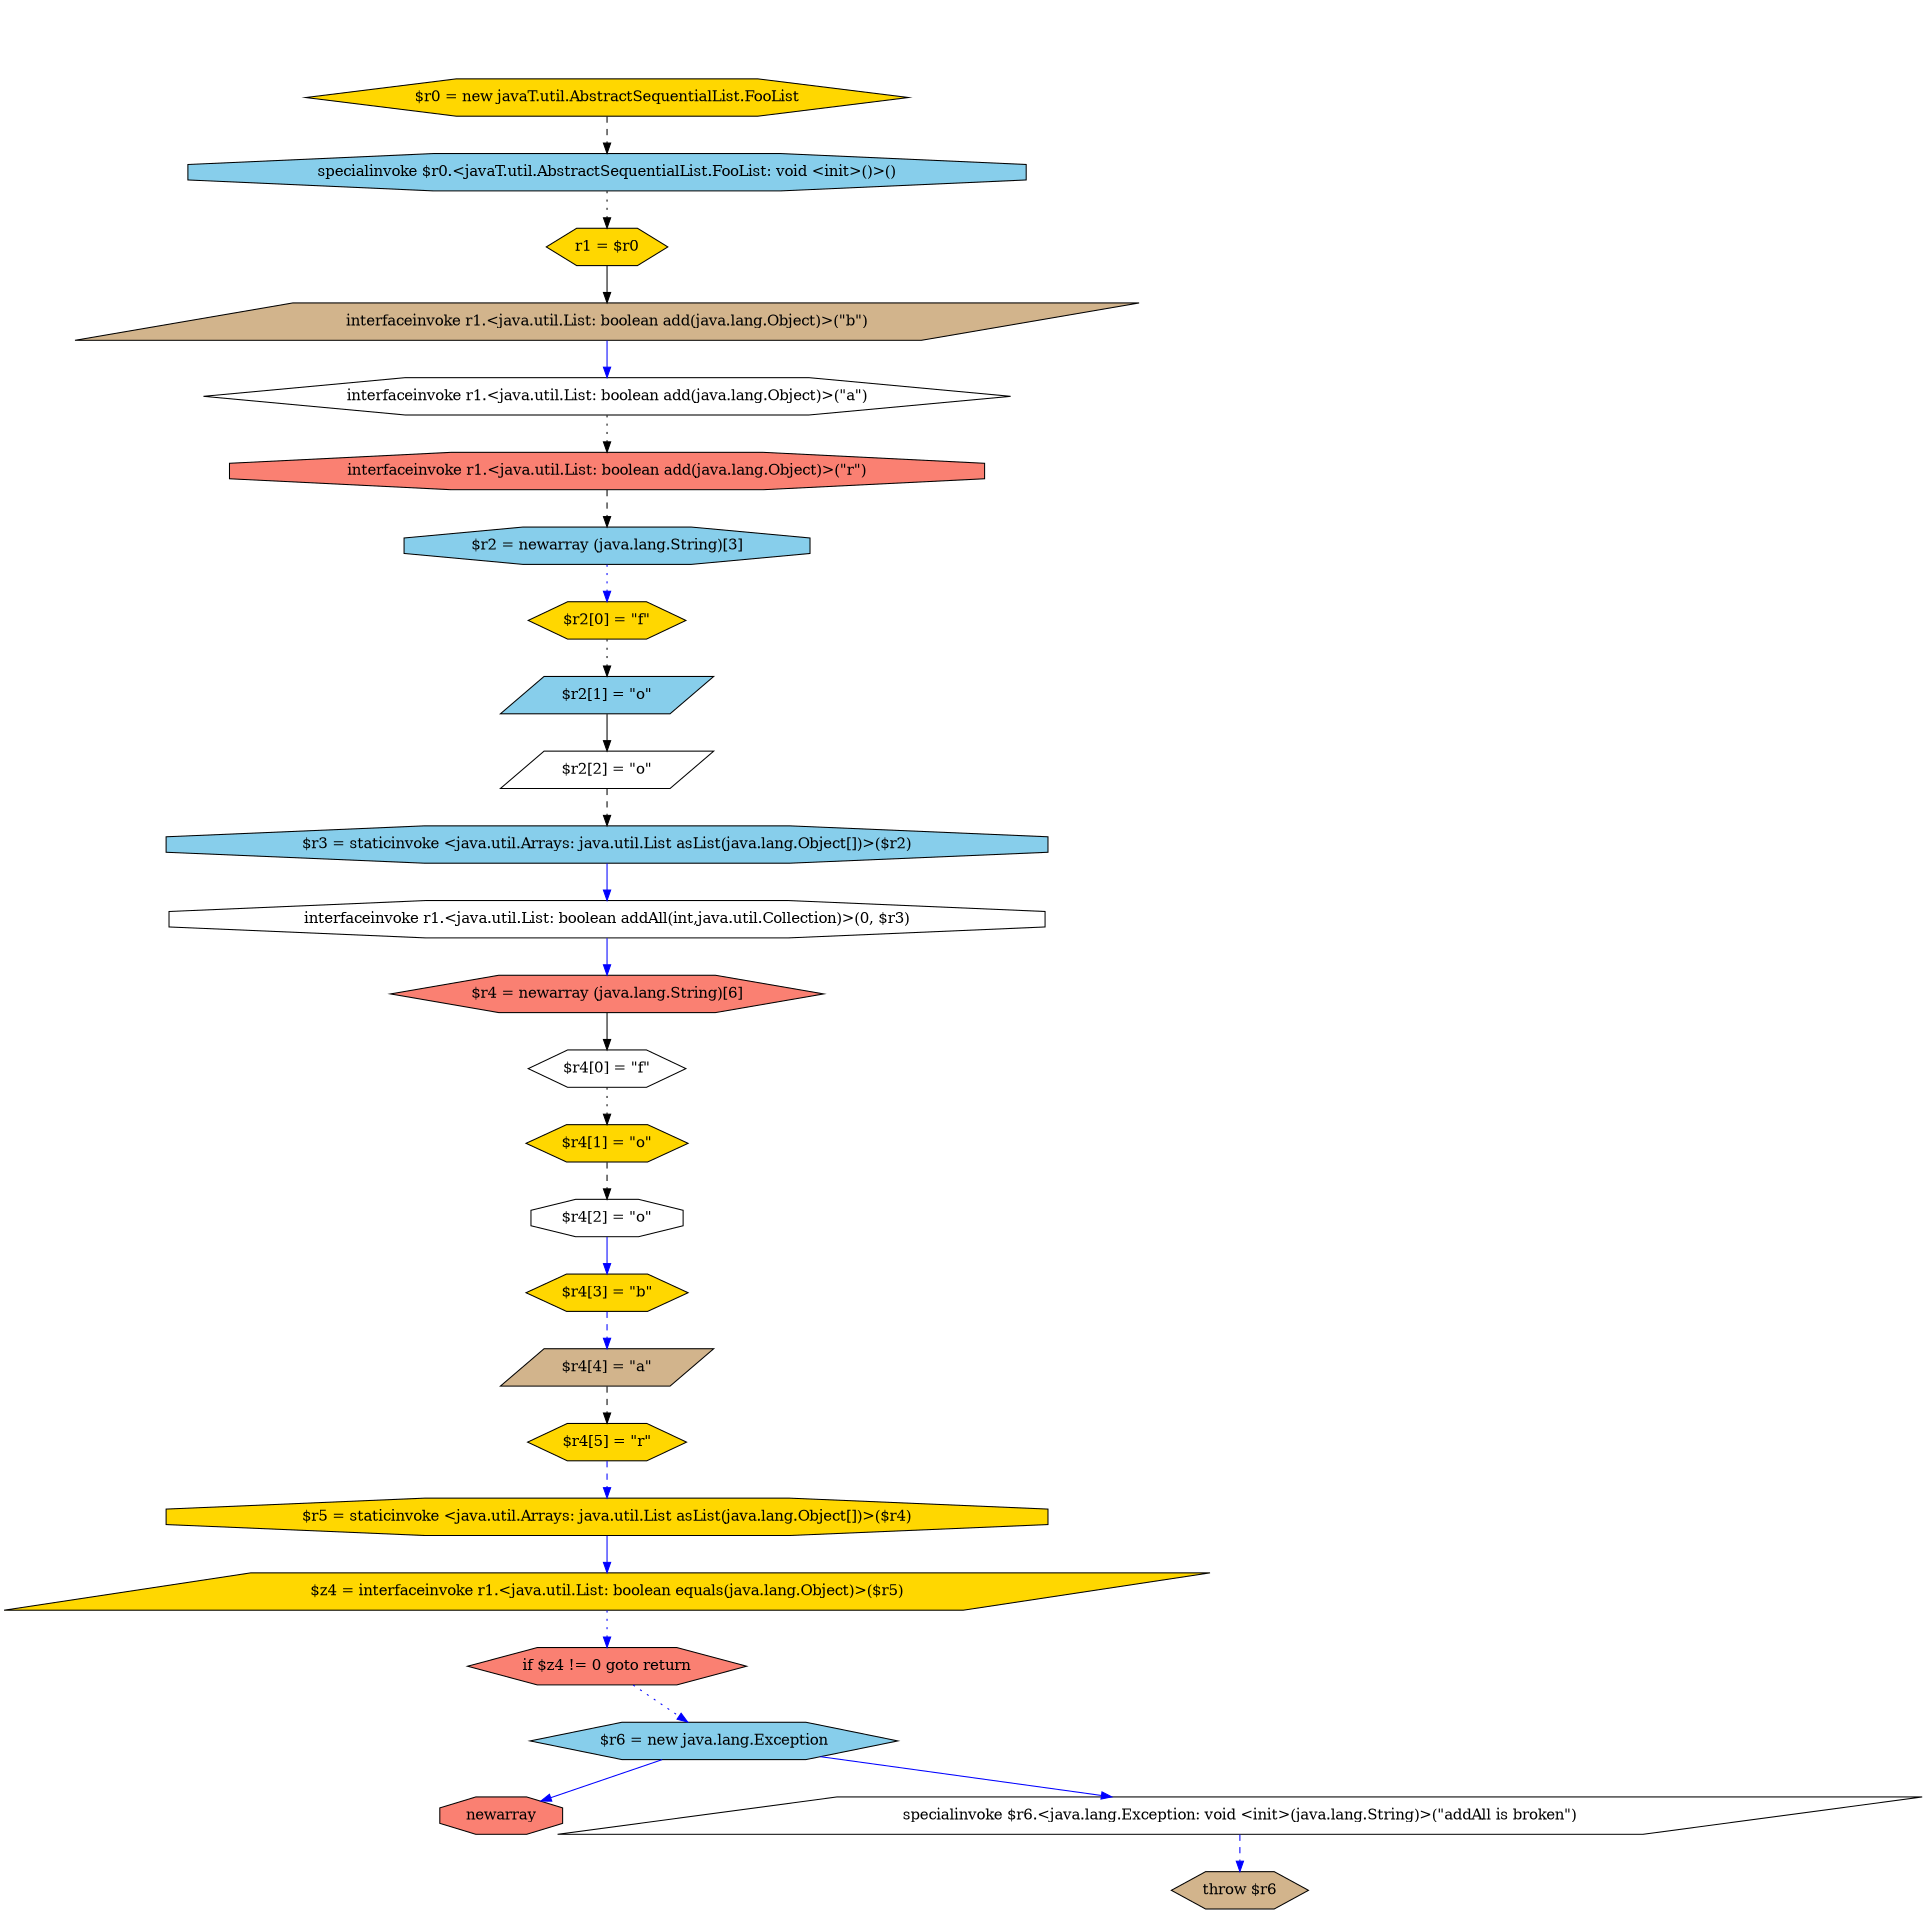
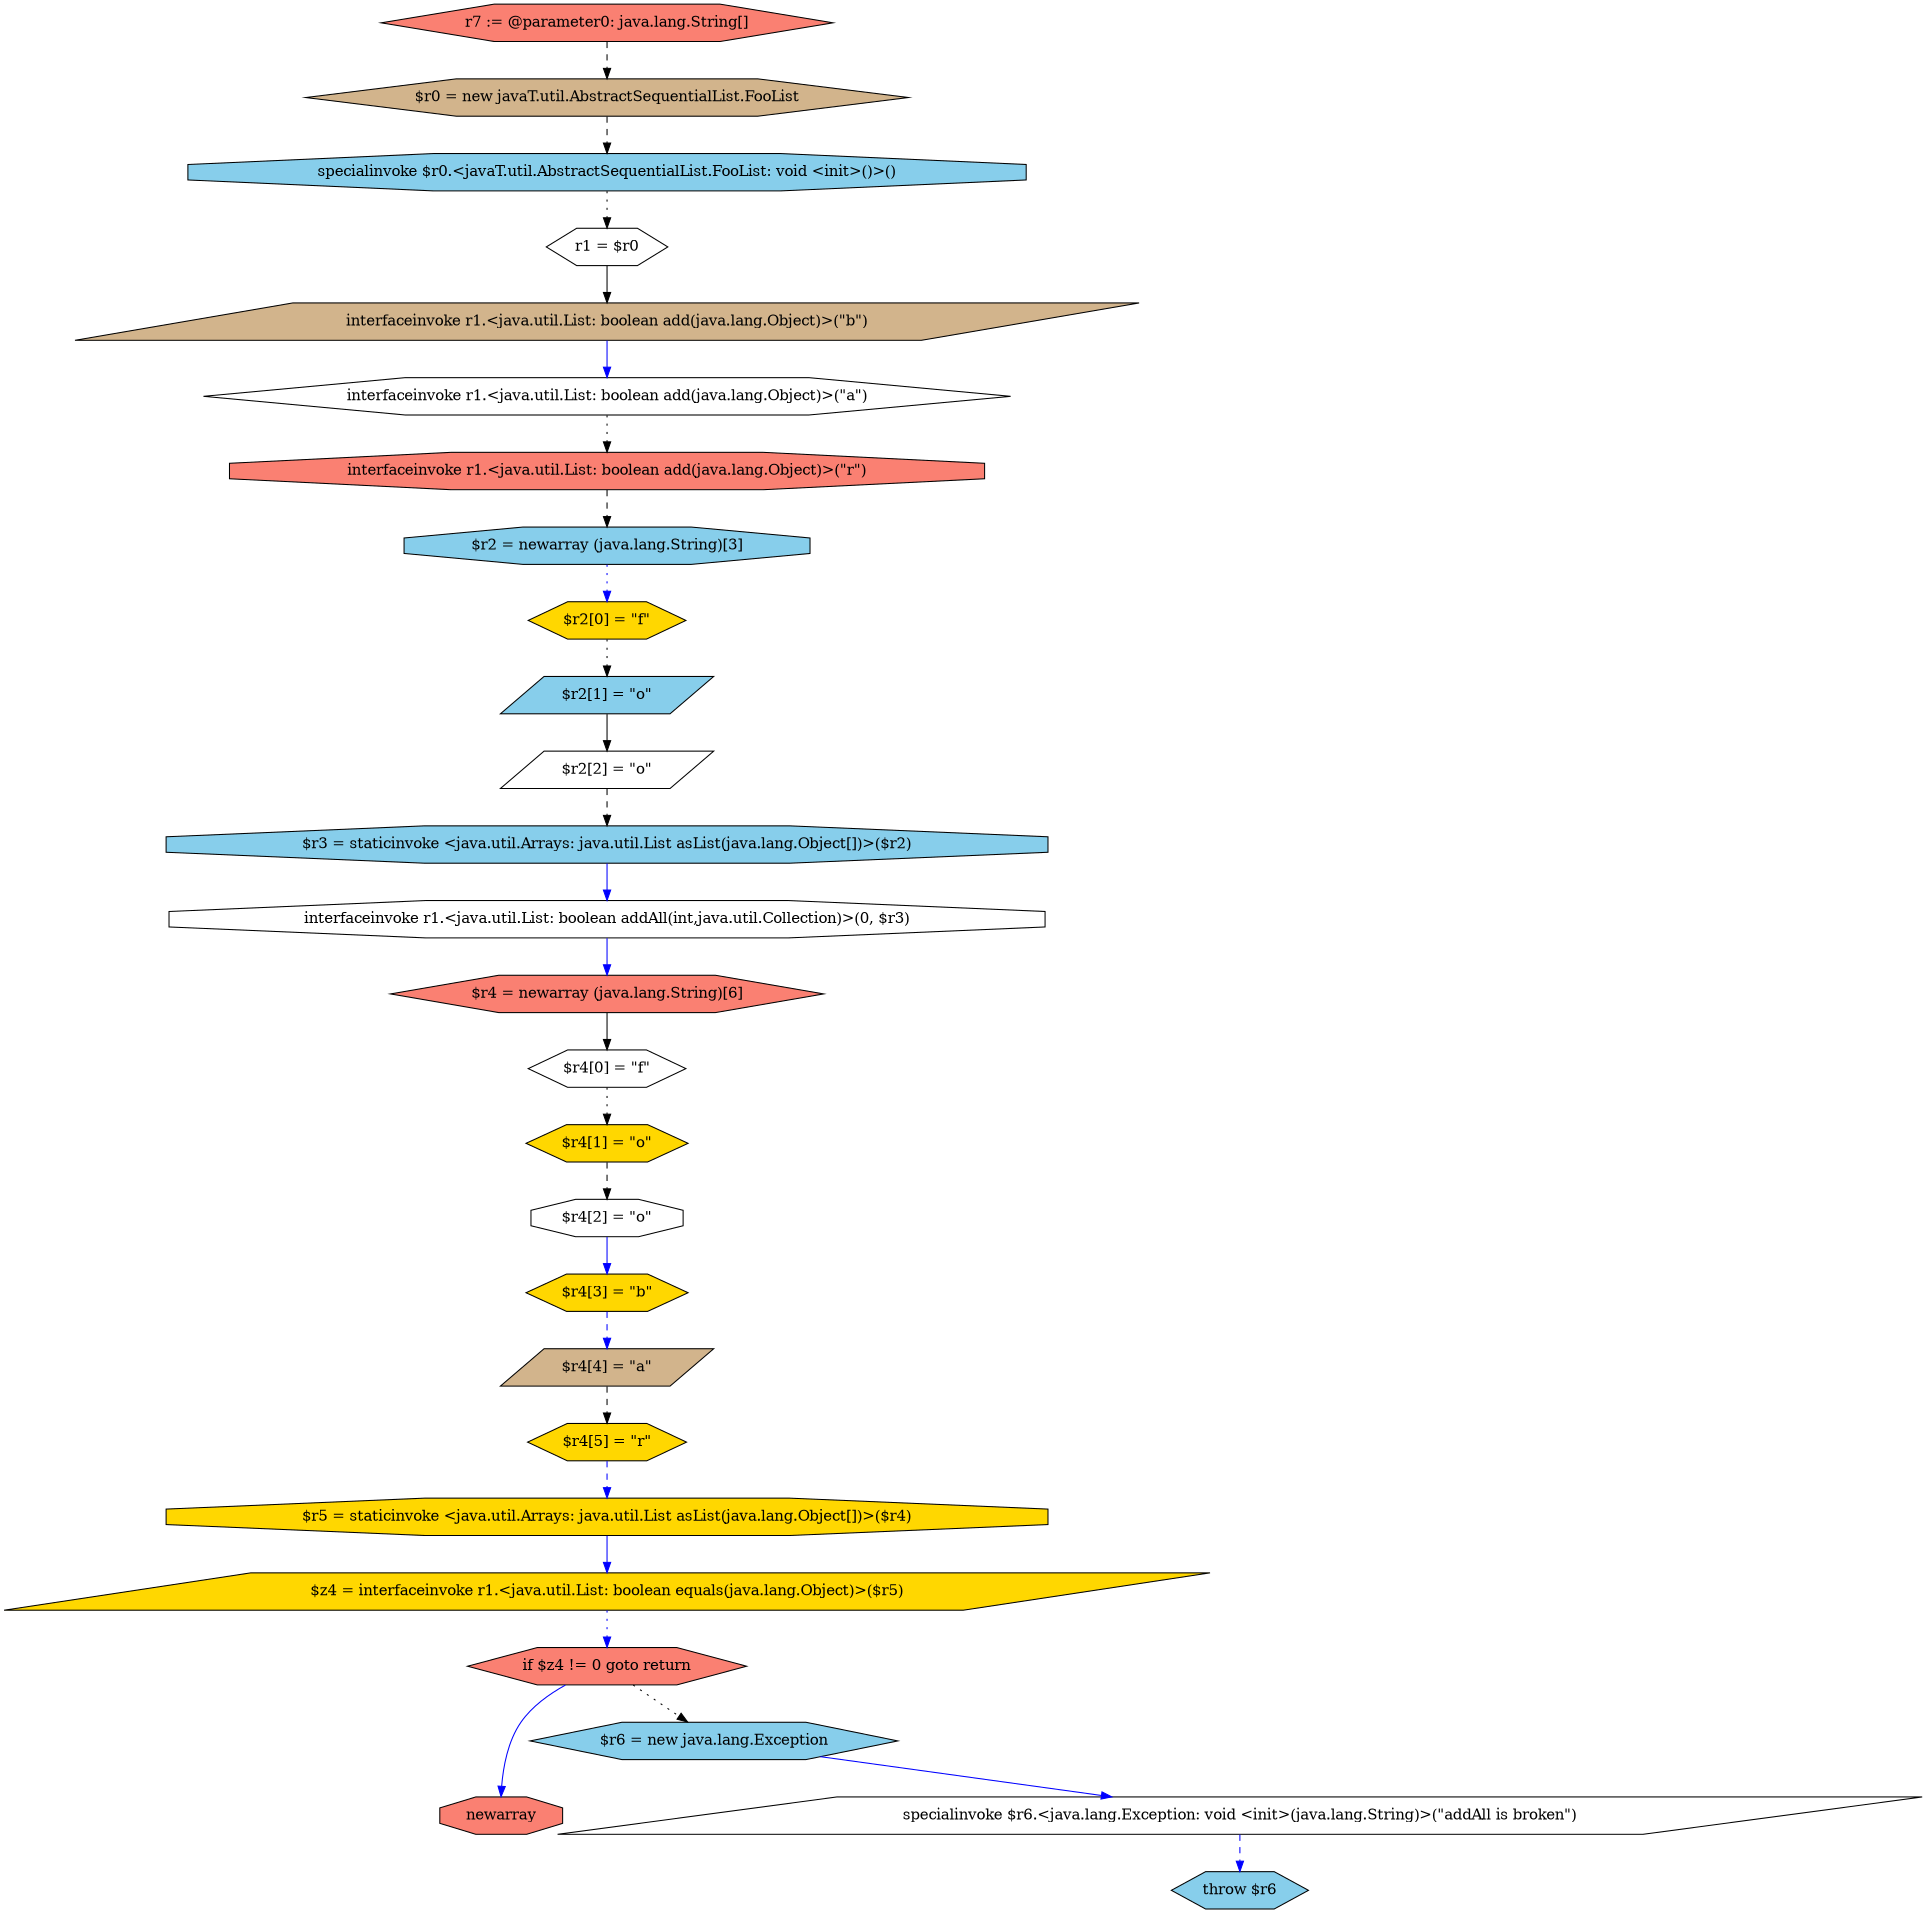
node "r7 := @parameter0: java.lang.String[]": added
node "$r0 = new javaT.util.AbstractSequentialList.FooList": fillcolor gold -> tan
node "r1 = $r0": fillcolor gold -> white
edge "if $z4 != 0 goto return" -> "$r6 = new java.lang.Exception": color blue -> black
edge "$r6 = new java.lang.Exception" -> "newarray": now "if $z4 != 0 goto return" -> "newarray"
node "throw $r6": fillcolor tan -> skyblue
